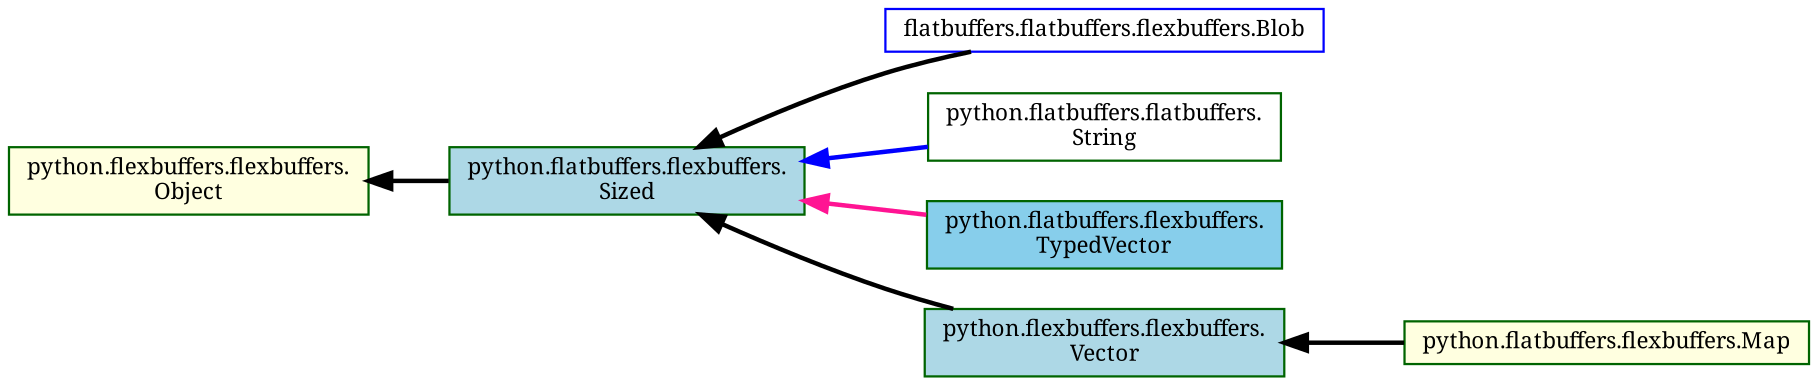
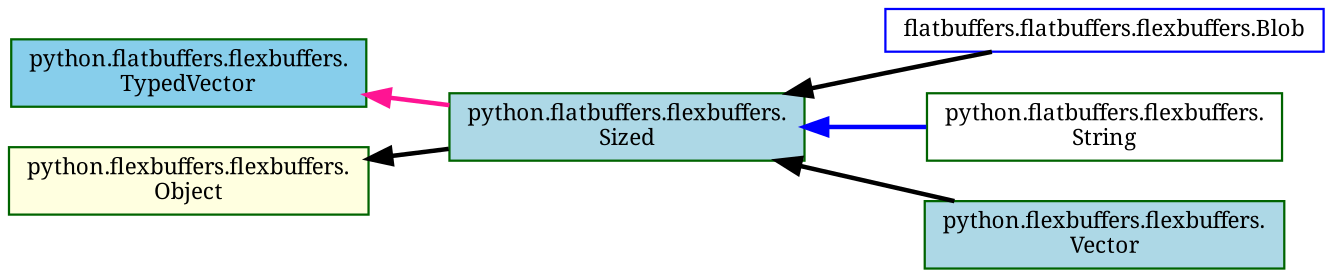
node "python.flatbuffers.flatbuffers. String": label "python.flatbuffers.flatbuffers. String" -> "python.flatbuffers.flexbuffers. String"
edge "python.flatbuffers.flexbuffers. TypedVector" -> "python.flatbuffers.flexbuffers. Sized": reversed
node "python.flatbuffers.flexbuffers.Map": removed
